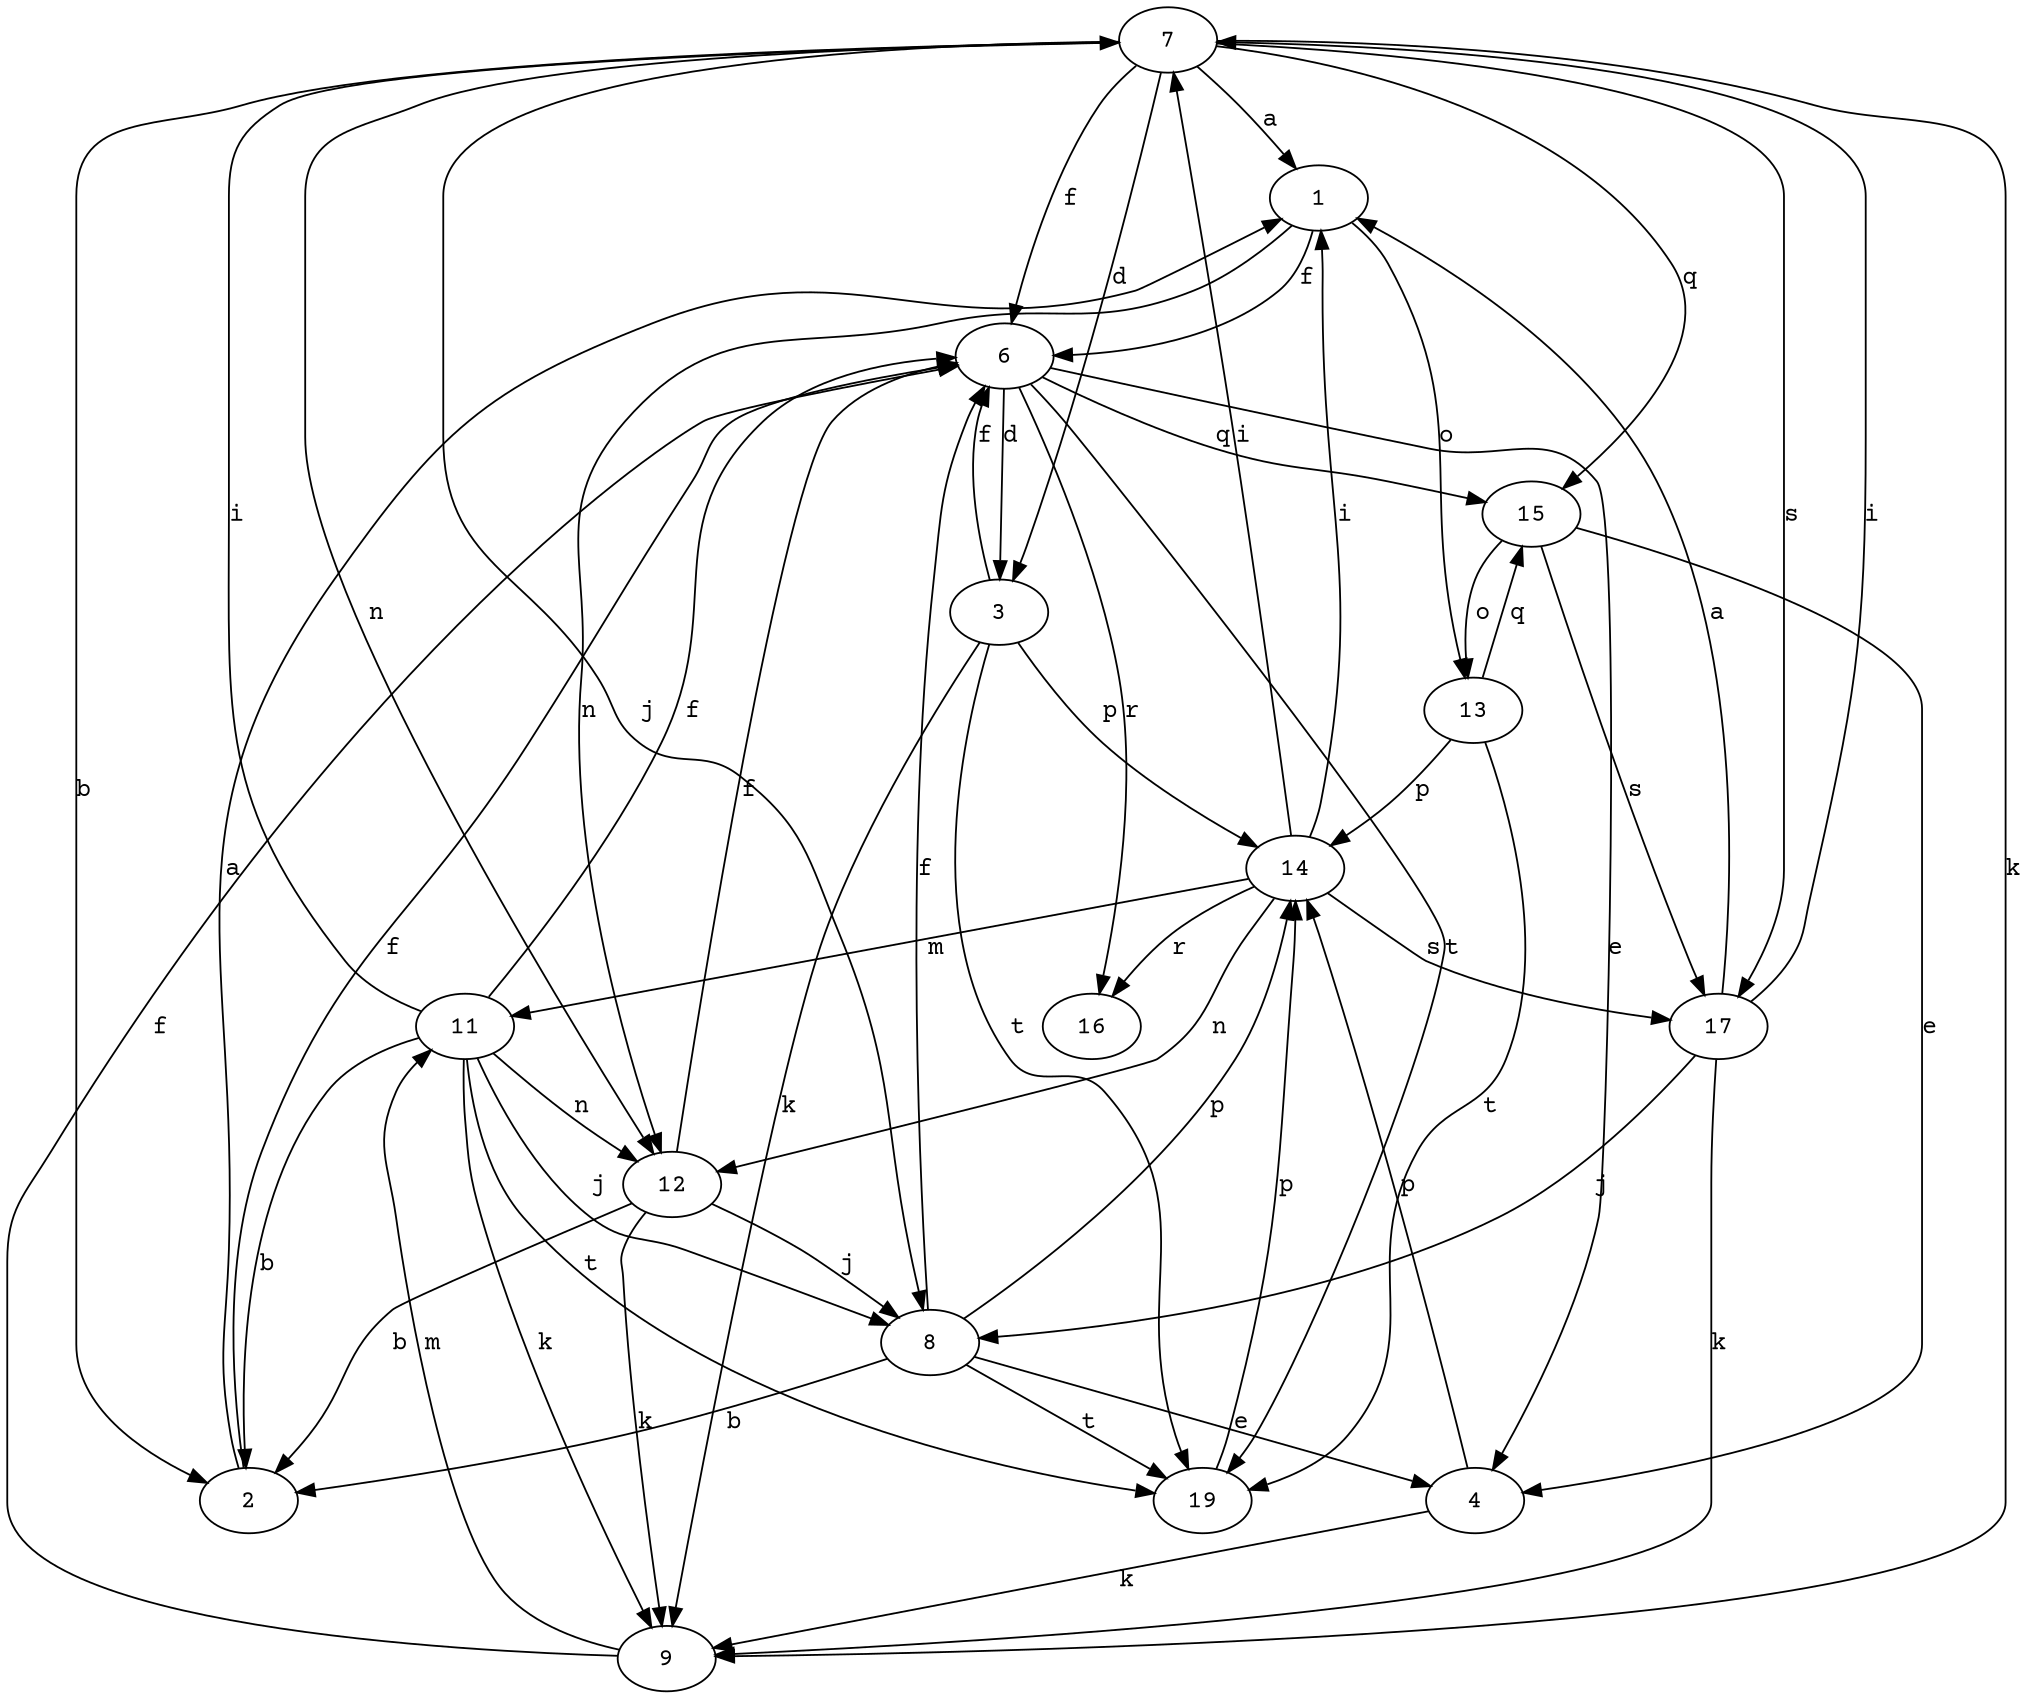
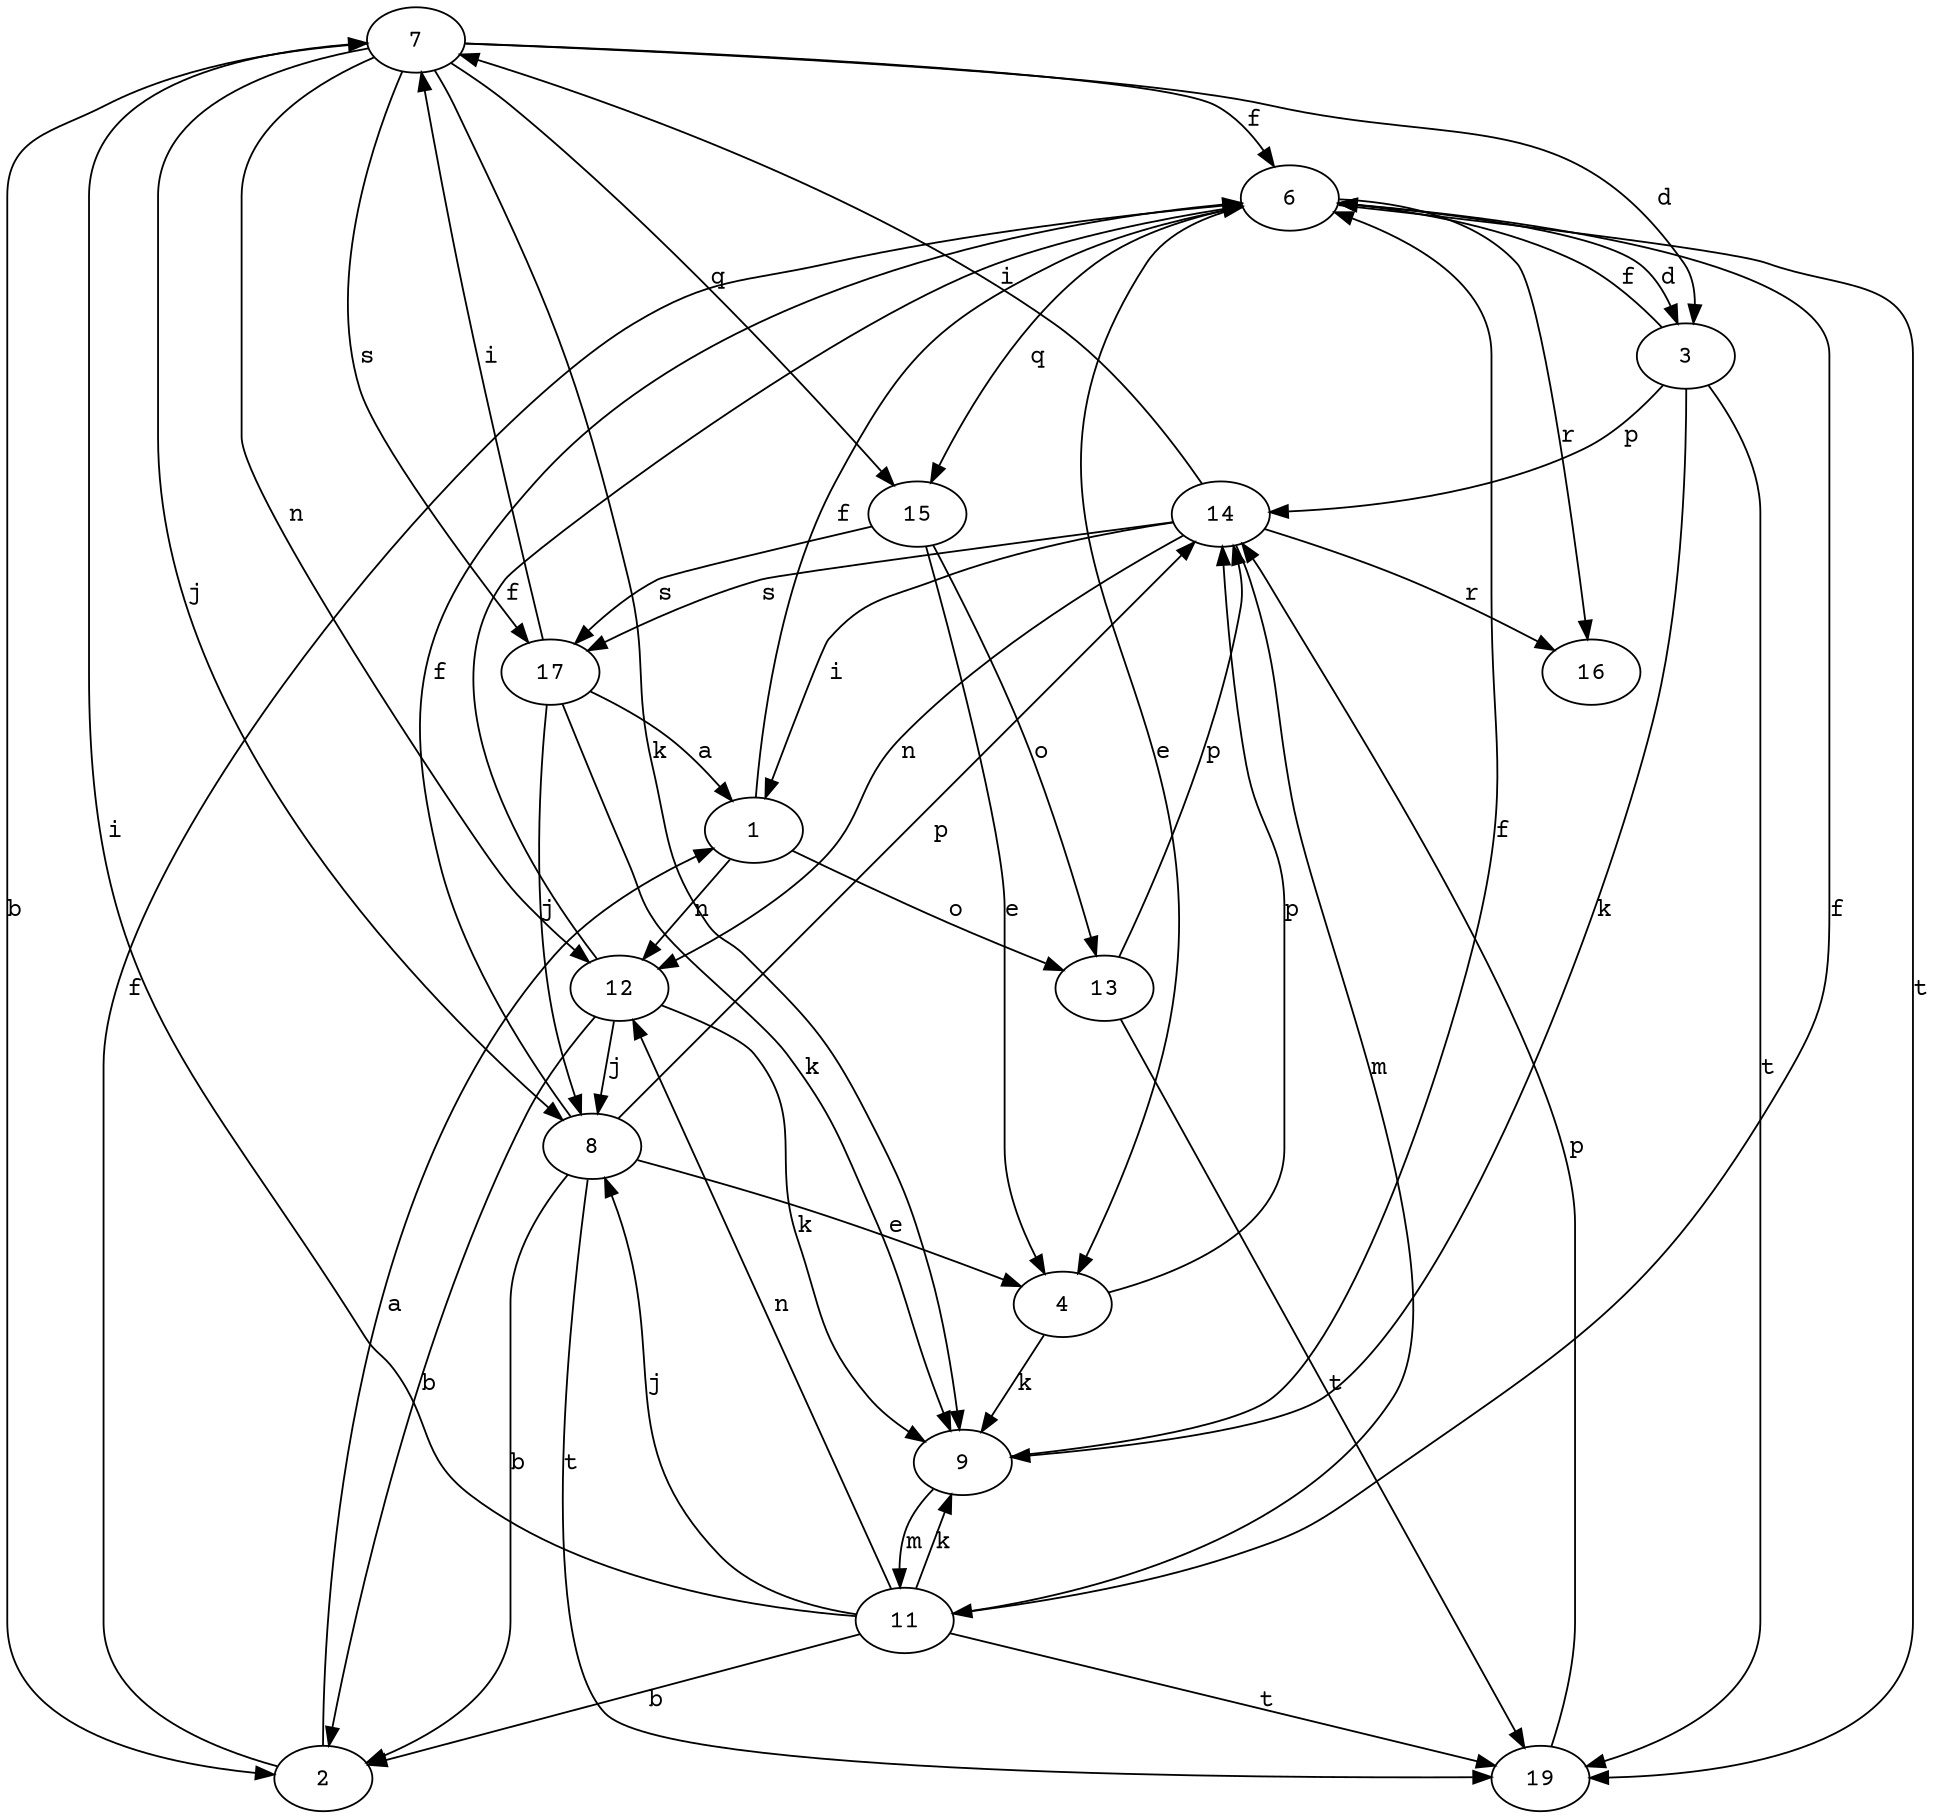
edge "7" -> "1": removed, label "a"
edge "13" -> "15": removed, label "q"
